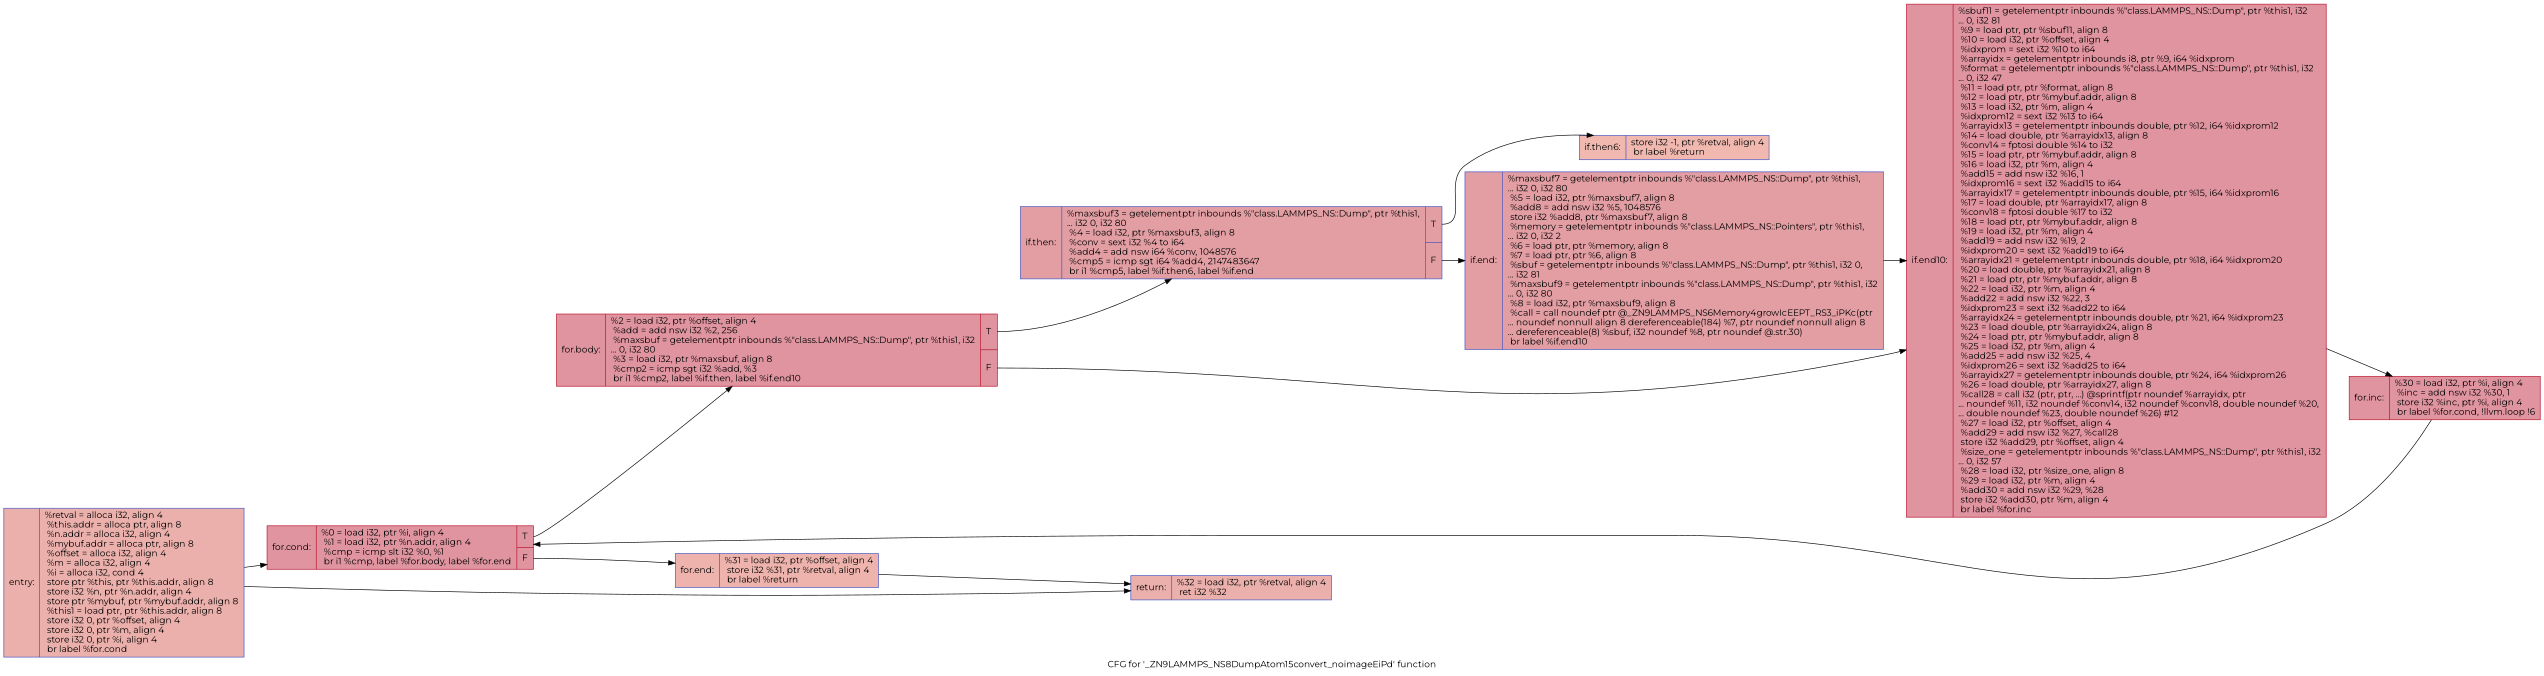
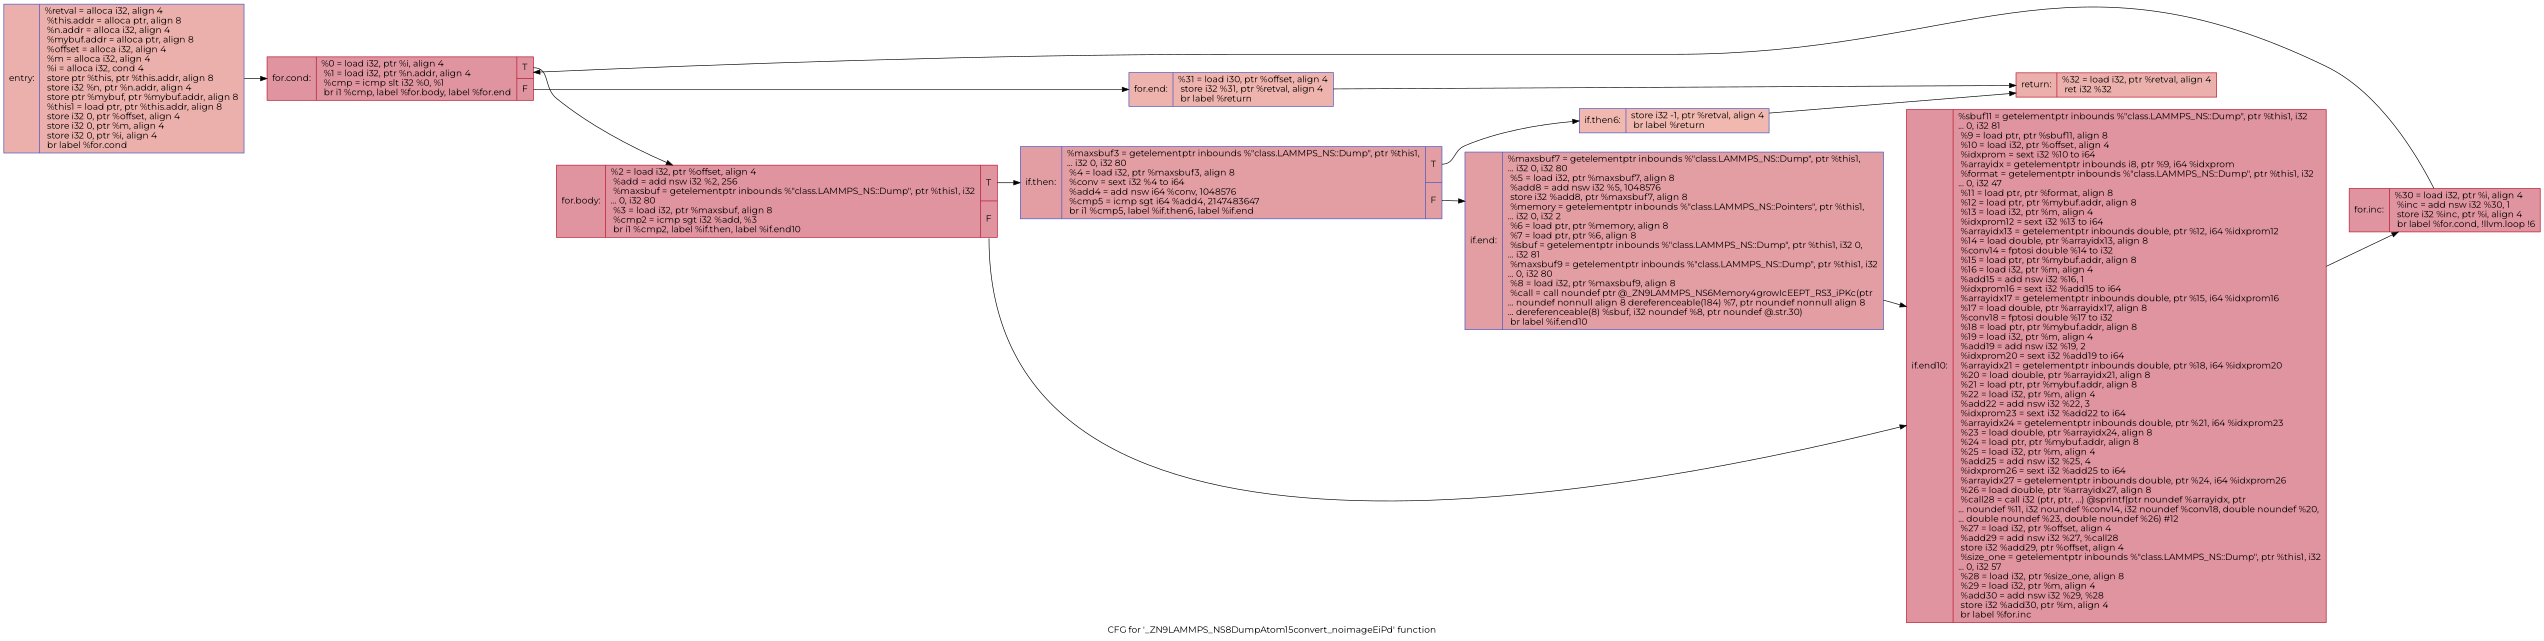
node "for.end:": text "%31 = load i32, ptr %offset, align 4" -> "%31 = load i30, ptr %offset, align 4"
node "return:": color #3d50c3ff -> #b70d28ff
edge "entry:" -> "return:": now "if.then6:" -> "return:"
